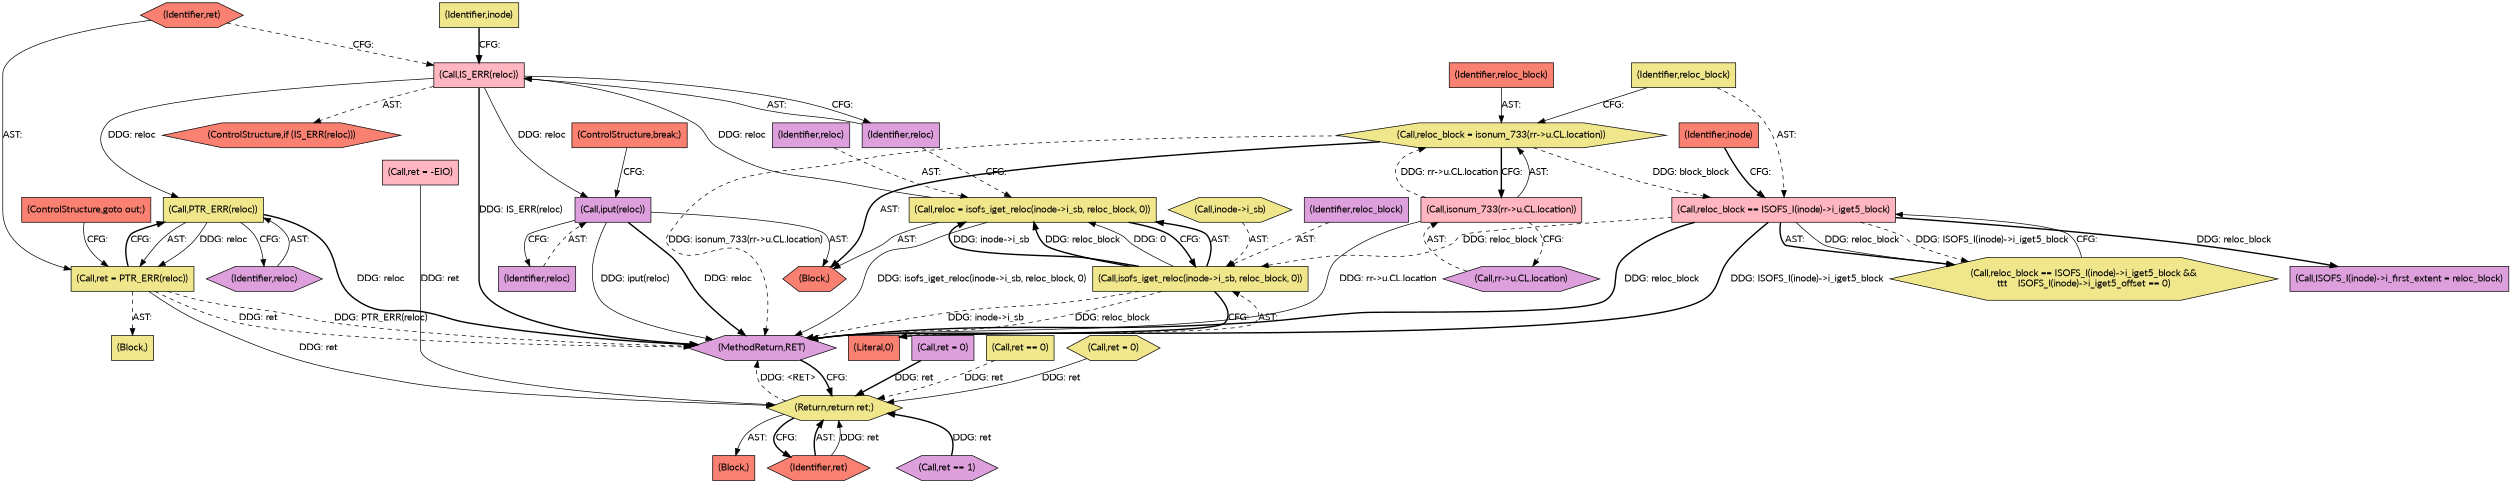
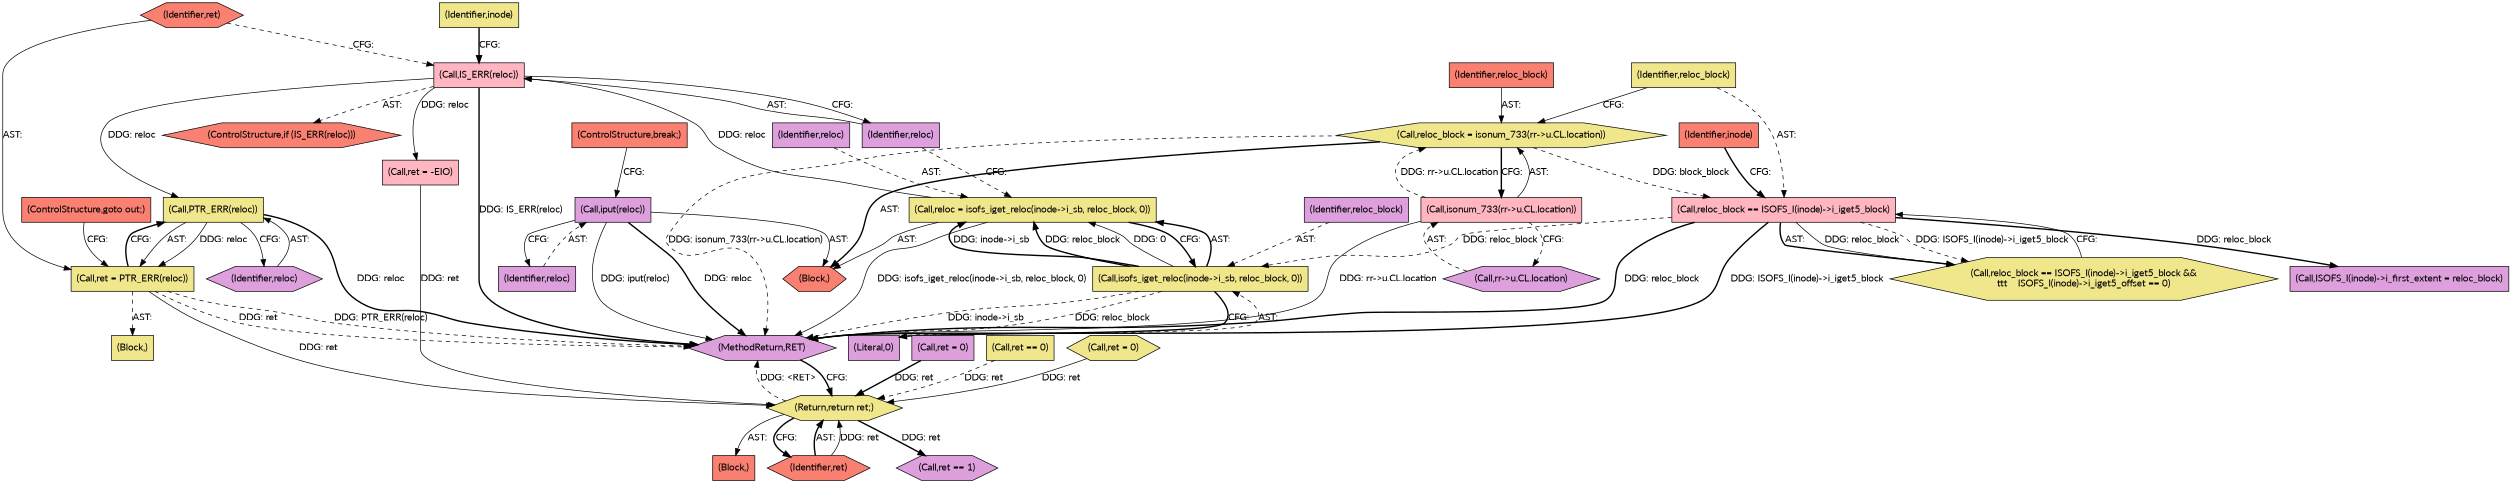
edge "(Call,IS_ERR(reloc))" -> "(Call,iput(reloc))": now "(Call,IS_ERR(reloc))" -> "(Call,ret = -EIO)"
node "(Call,inode->i_sb)": removed
node "(Literal,0)": fillcolor salmon -> plum
edge "(Call,ret == 1)" -> "(Return,return ret;)": reversed
